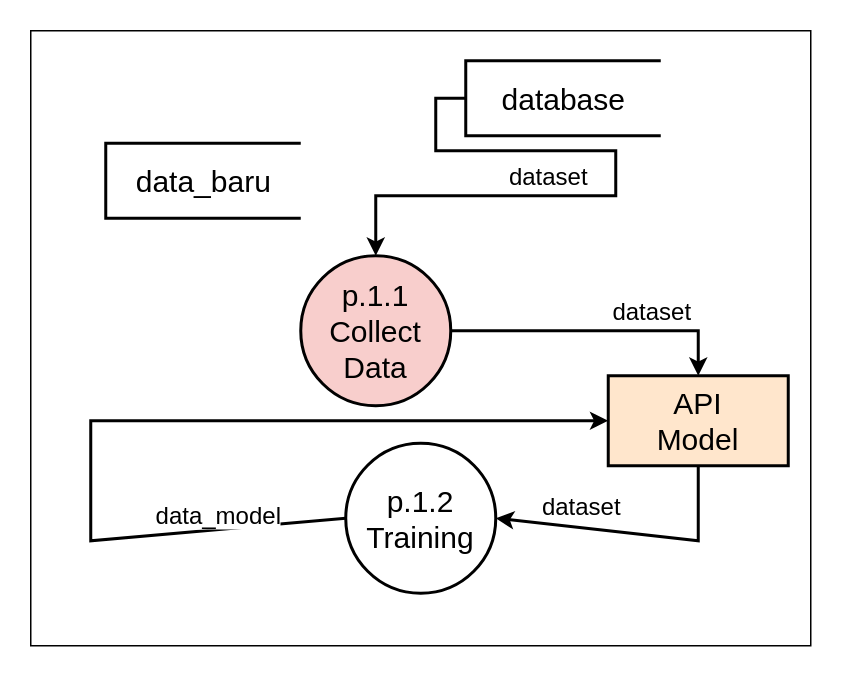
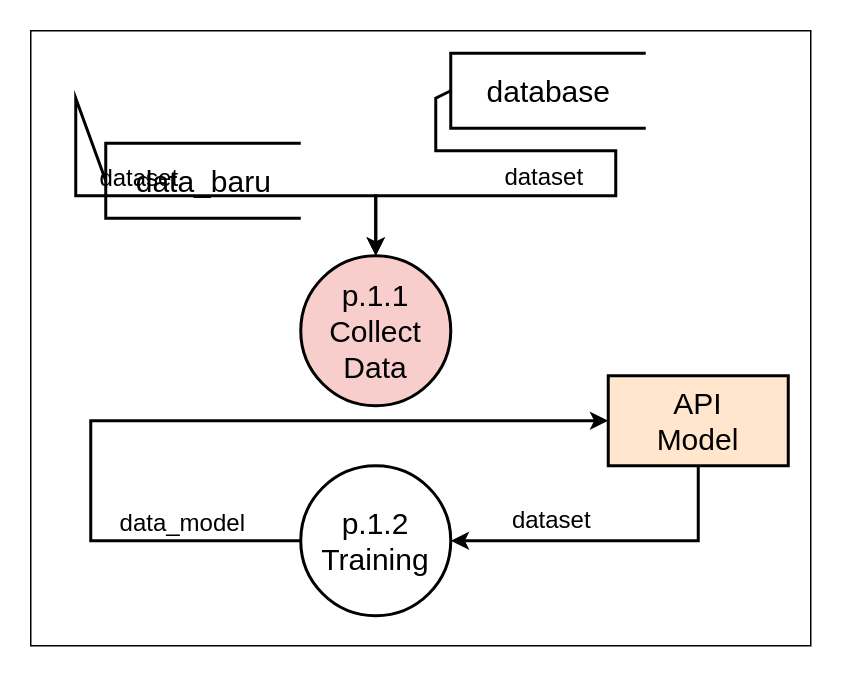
node "database": moved (563, 98) -> (548, 91)
edge "data_baru" -> "p.1.1 Collect Data": added, label "dataset"
edge "p.1.1 Collect Data" -> "API Model": removed, label "dataset"
node "p.1.2 Training": moved (421, 518) -> (376, 541)
